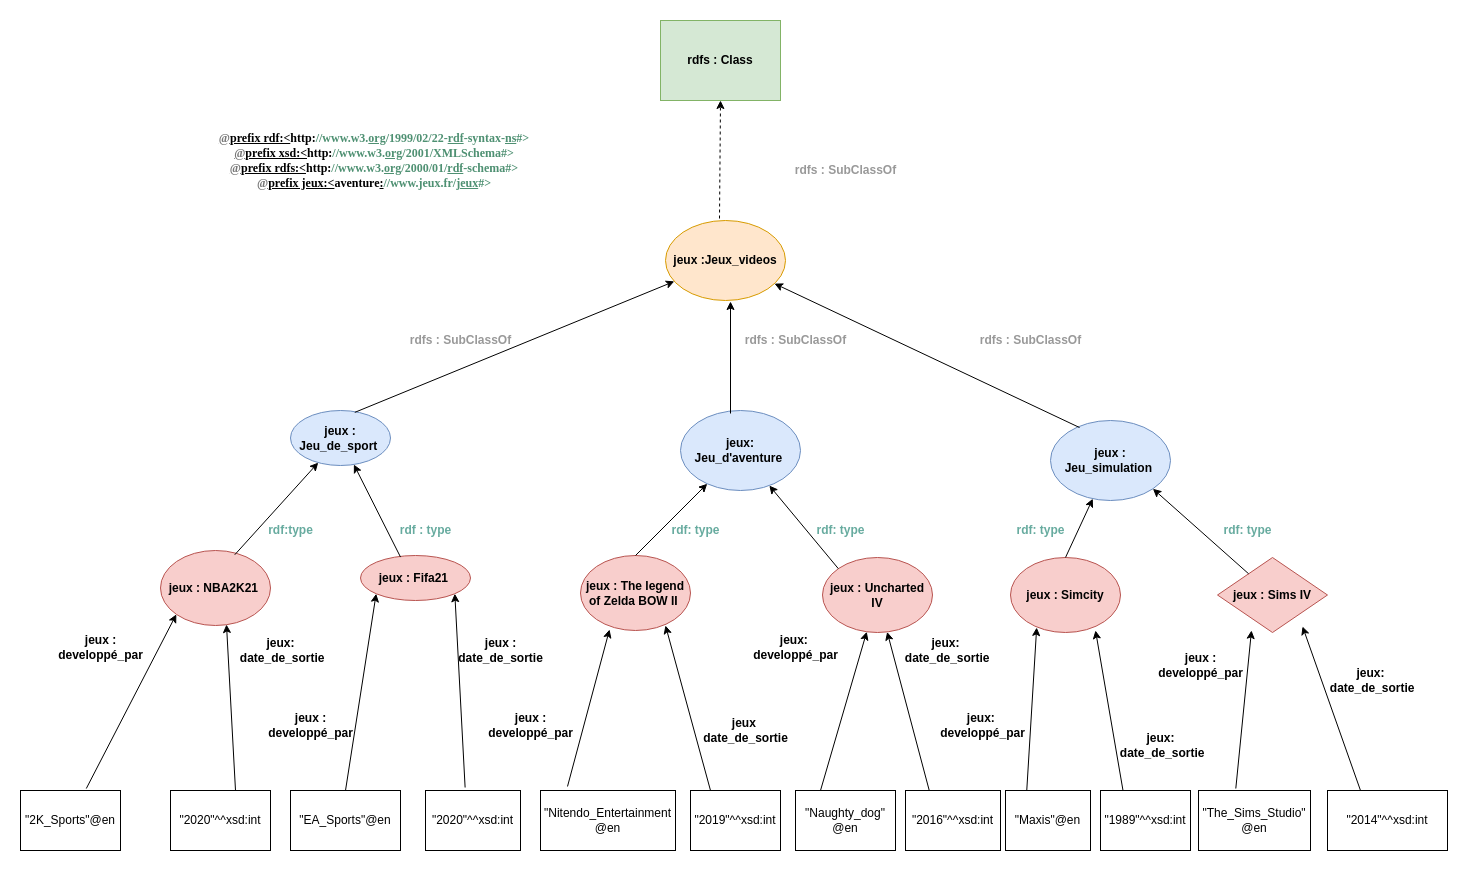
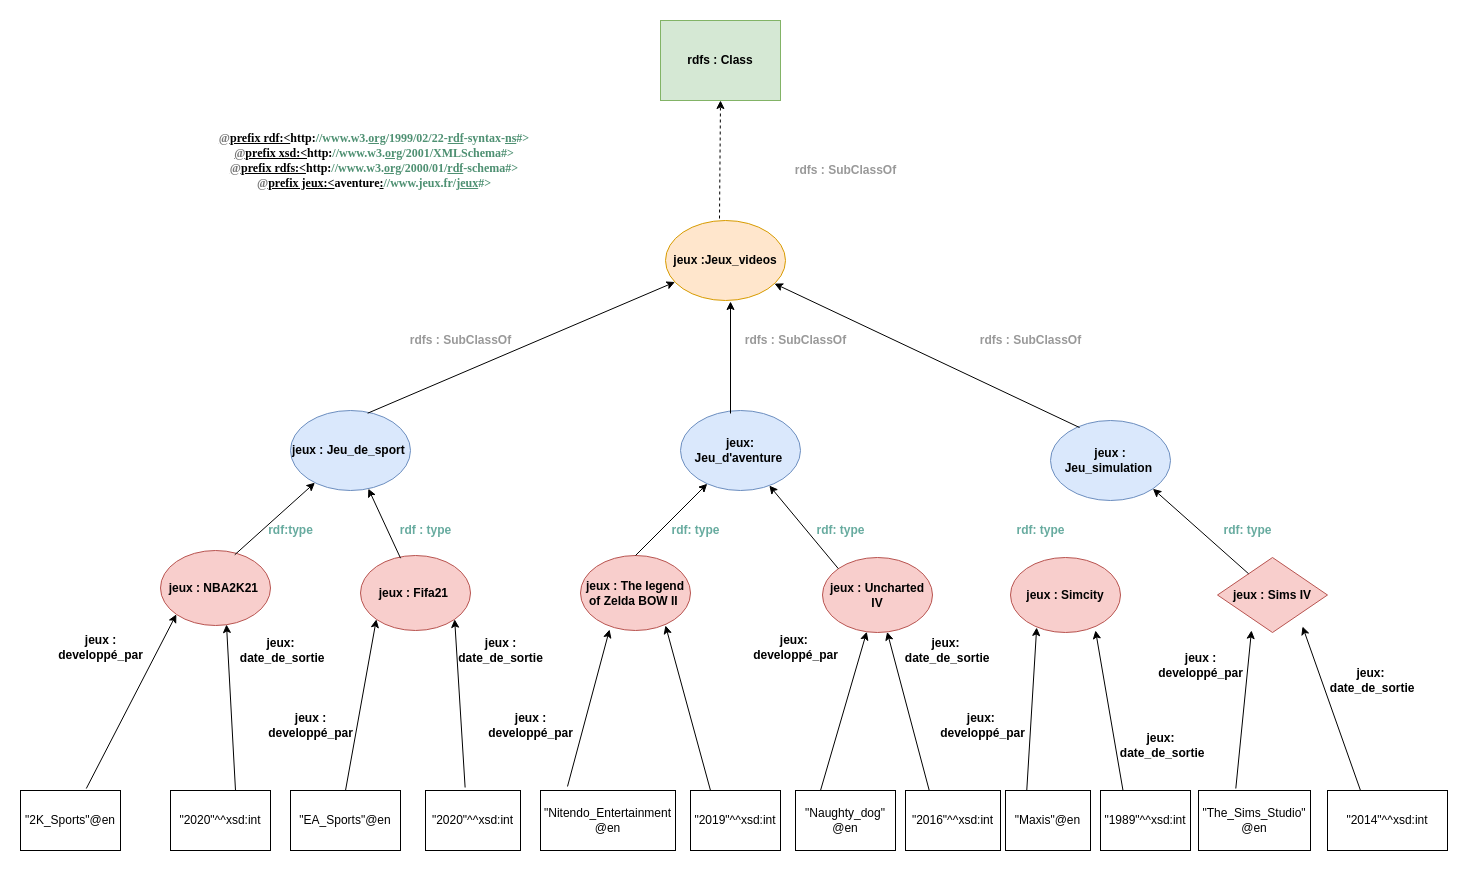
node "jeux : Jeu_de_sport": size 100x55 -> 120x80
edge "jeux : Simcity" -> "jeux : Jeu_simulation": removed
node "jeux : Fifa21": size 110x45 -> 110x75
node "jeux date_de_sortie": removed
